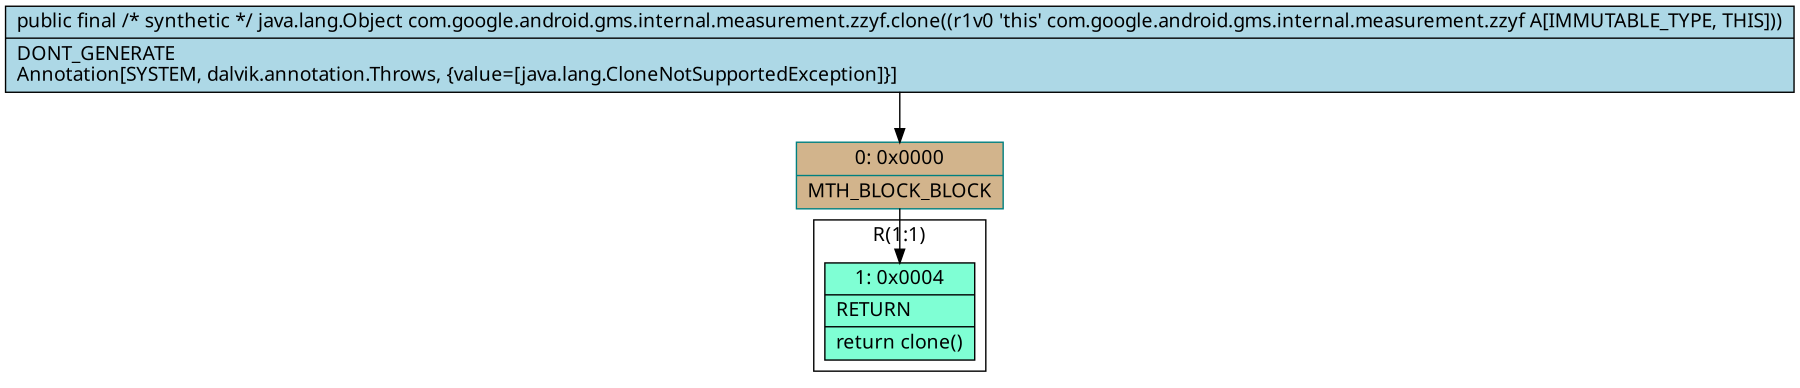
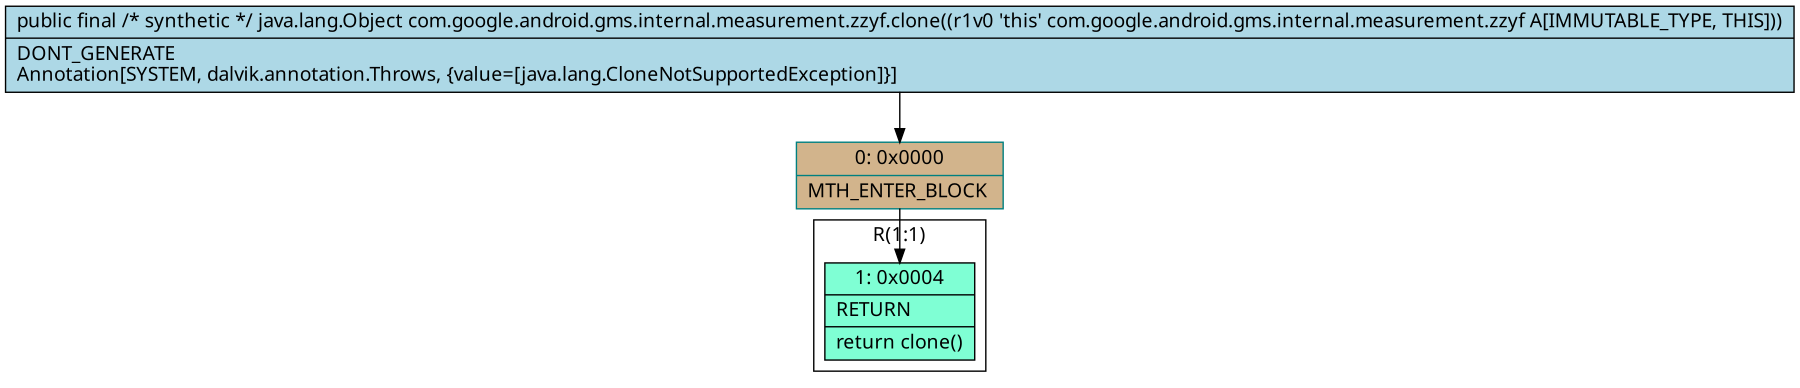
node "0: 0x0000": text "MTH_BLOCK_BLOCK" -> "MTH_ENTER_BLOCK"
